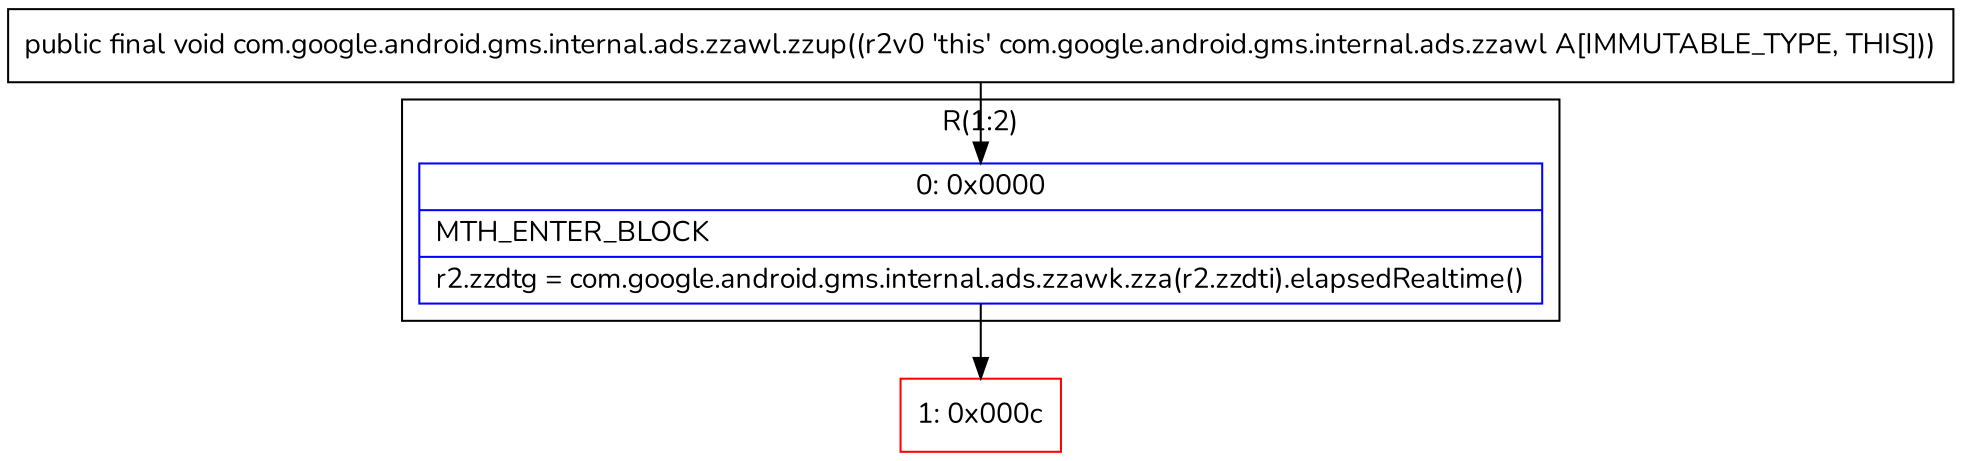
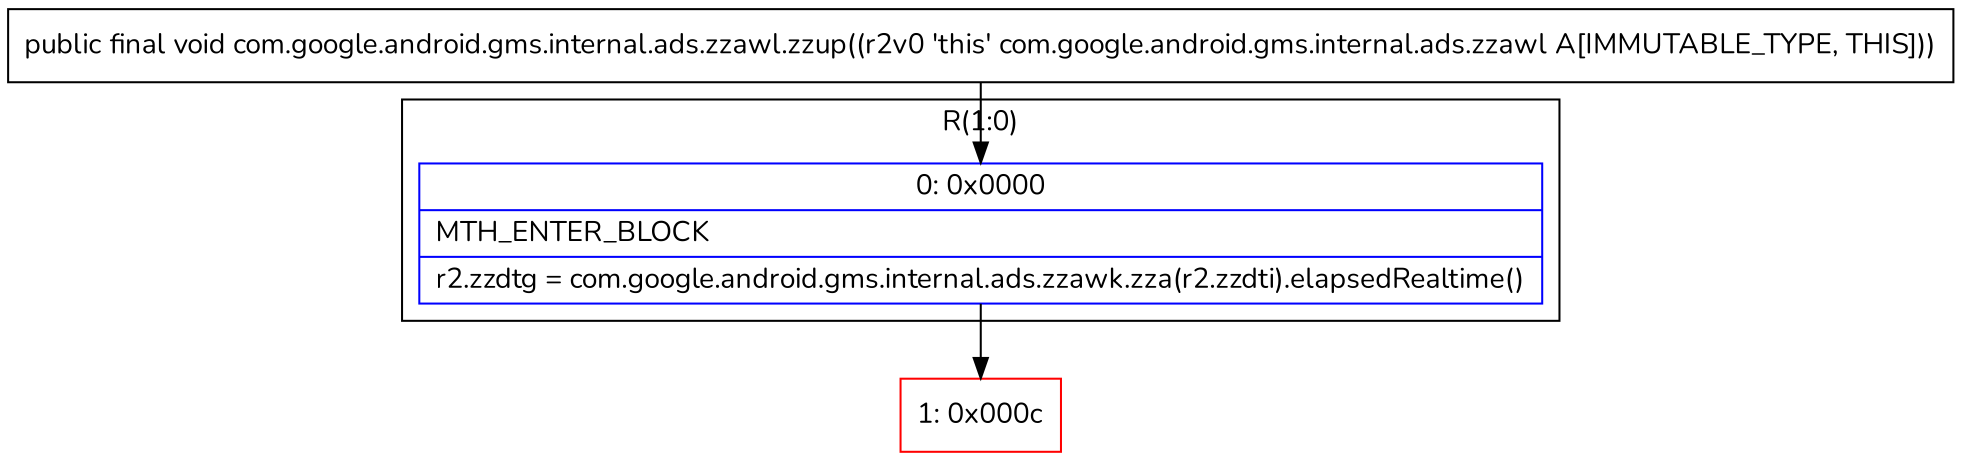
cluster "R(1:2)": label "R(1:2)" -> "R(1:0)"
